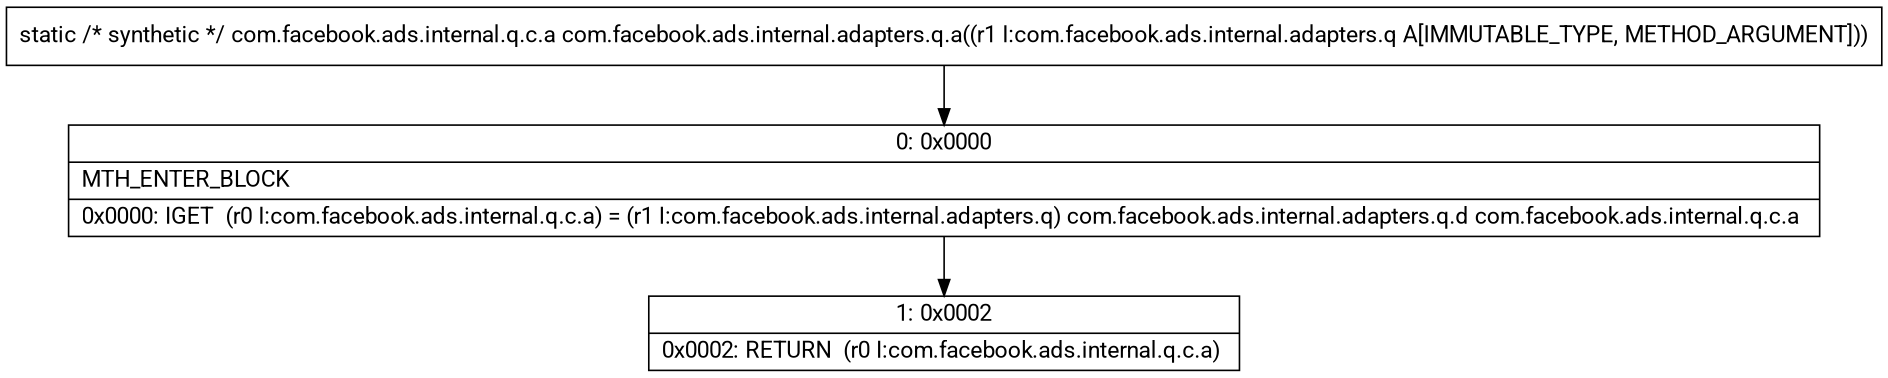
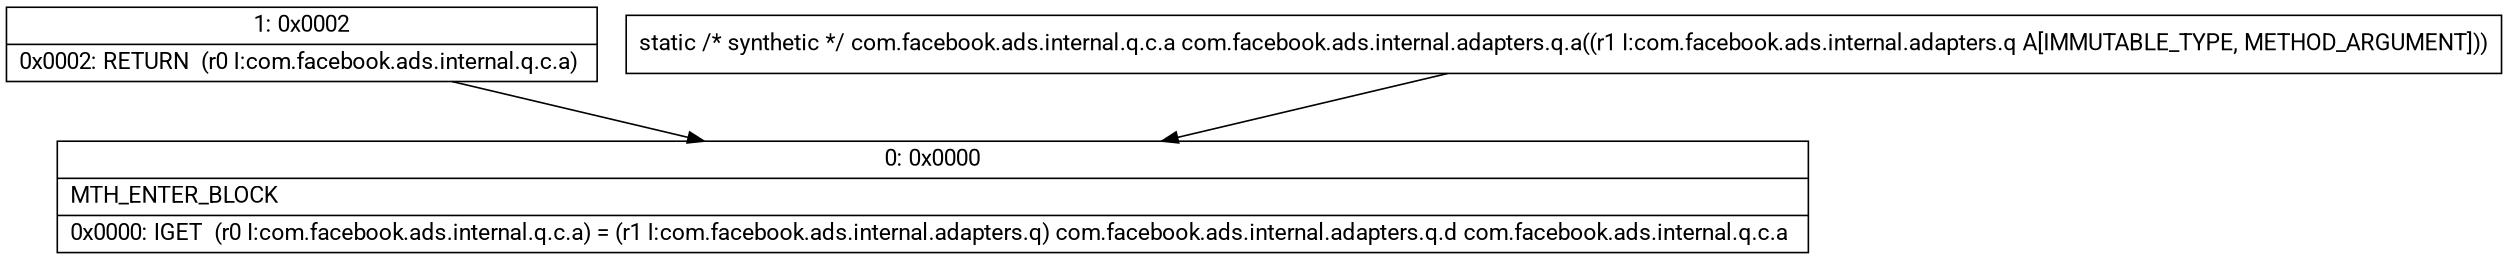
edge "0: 0x0000" -> "1: 0x0002": reversed
